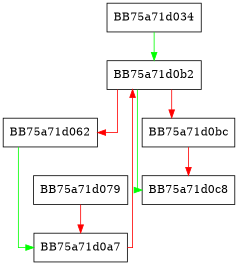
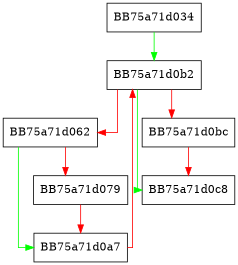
edge "BB75a71d062" -> "BB75a71d079": added
